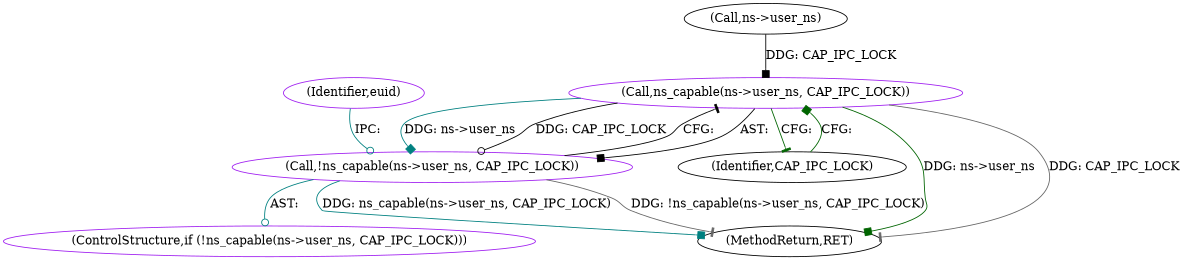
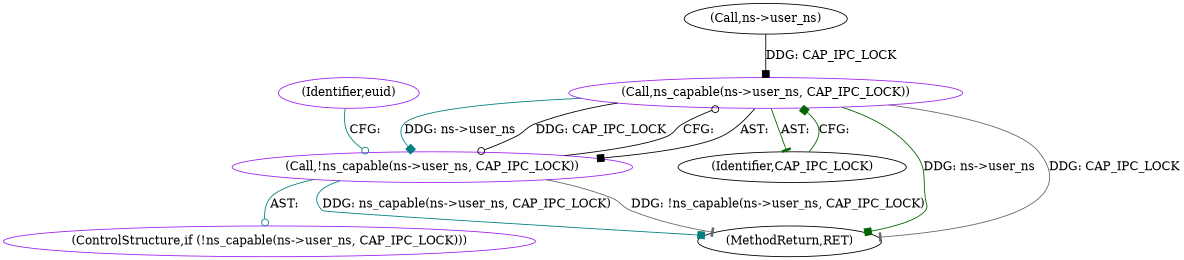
edge "(Identifier,euid)" -> "(Call,!ns_capable(ns->user_ns, CAP_IPC_LOCK))": label "IPC: " -> "CFG: "
edge "(Call,ns_capable(ns->user_ns, CAP_IPC_LOCK))" -> "(Identifier,CAP_IPC_LOCK)": label "CFG: " -> "AST: "
edge "(Call,!ns_capable(ns->user_ns, CAP_IPC_LOCK))" -> "(Call,ns_capable(ns->user_ns, CAP_IPC_LOCK))": arrowhead tee -> odot
